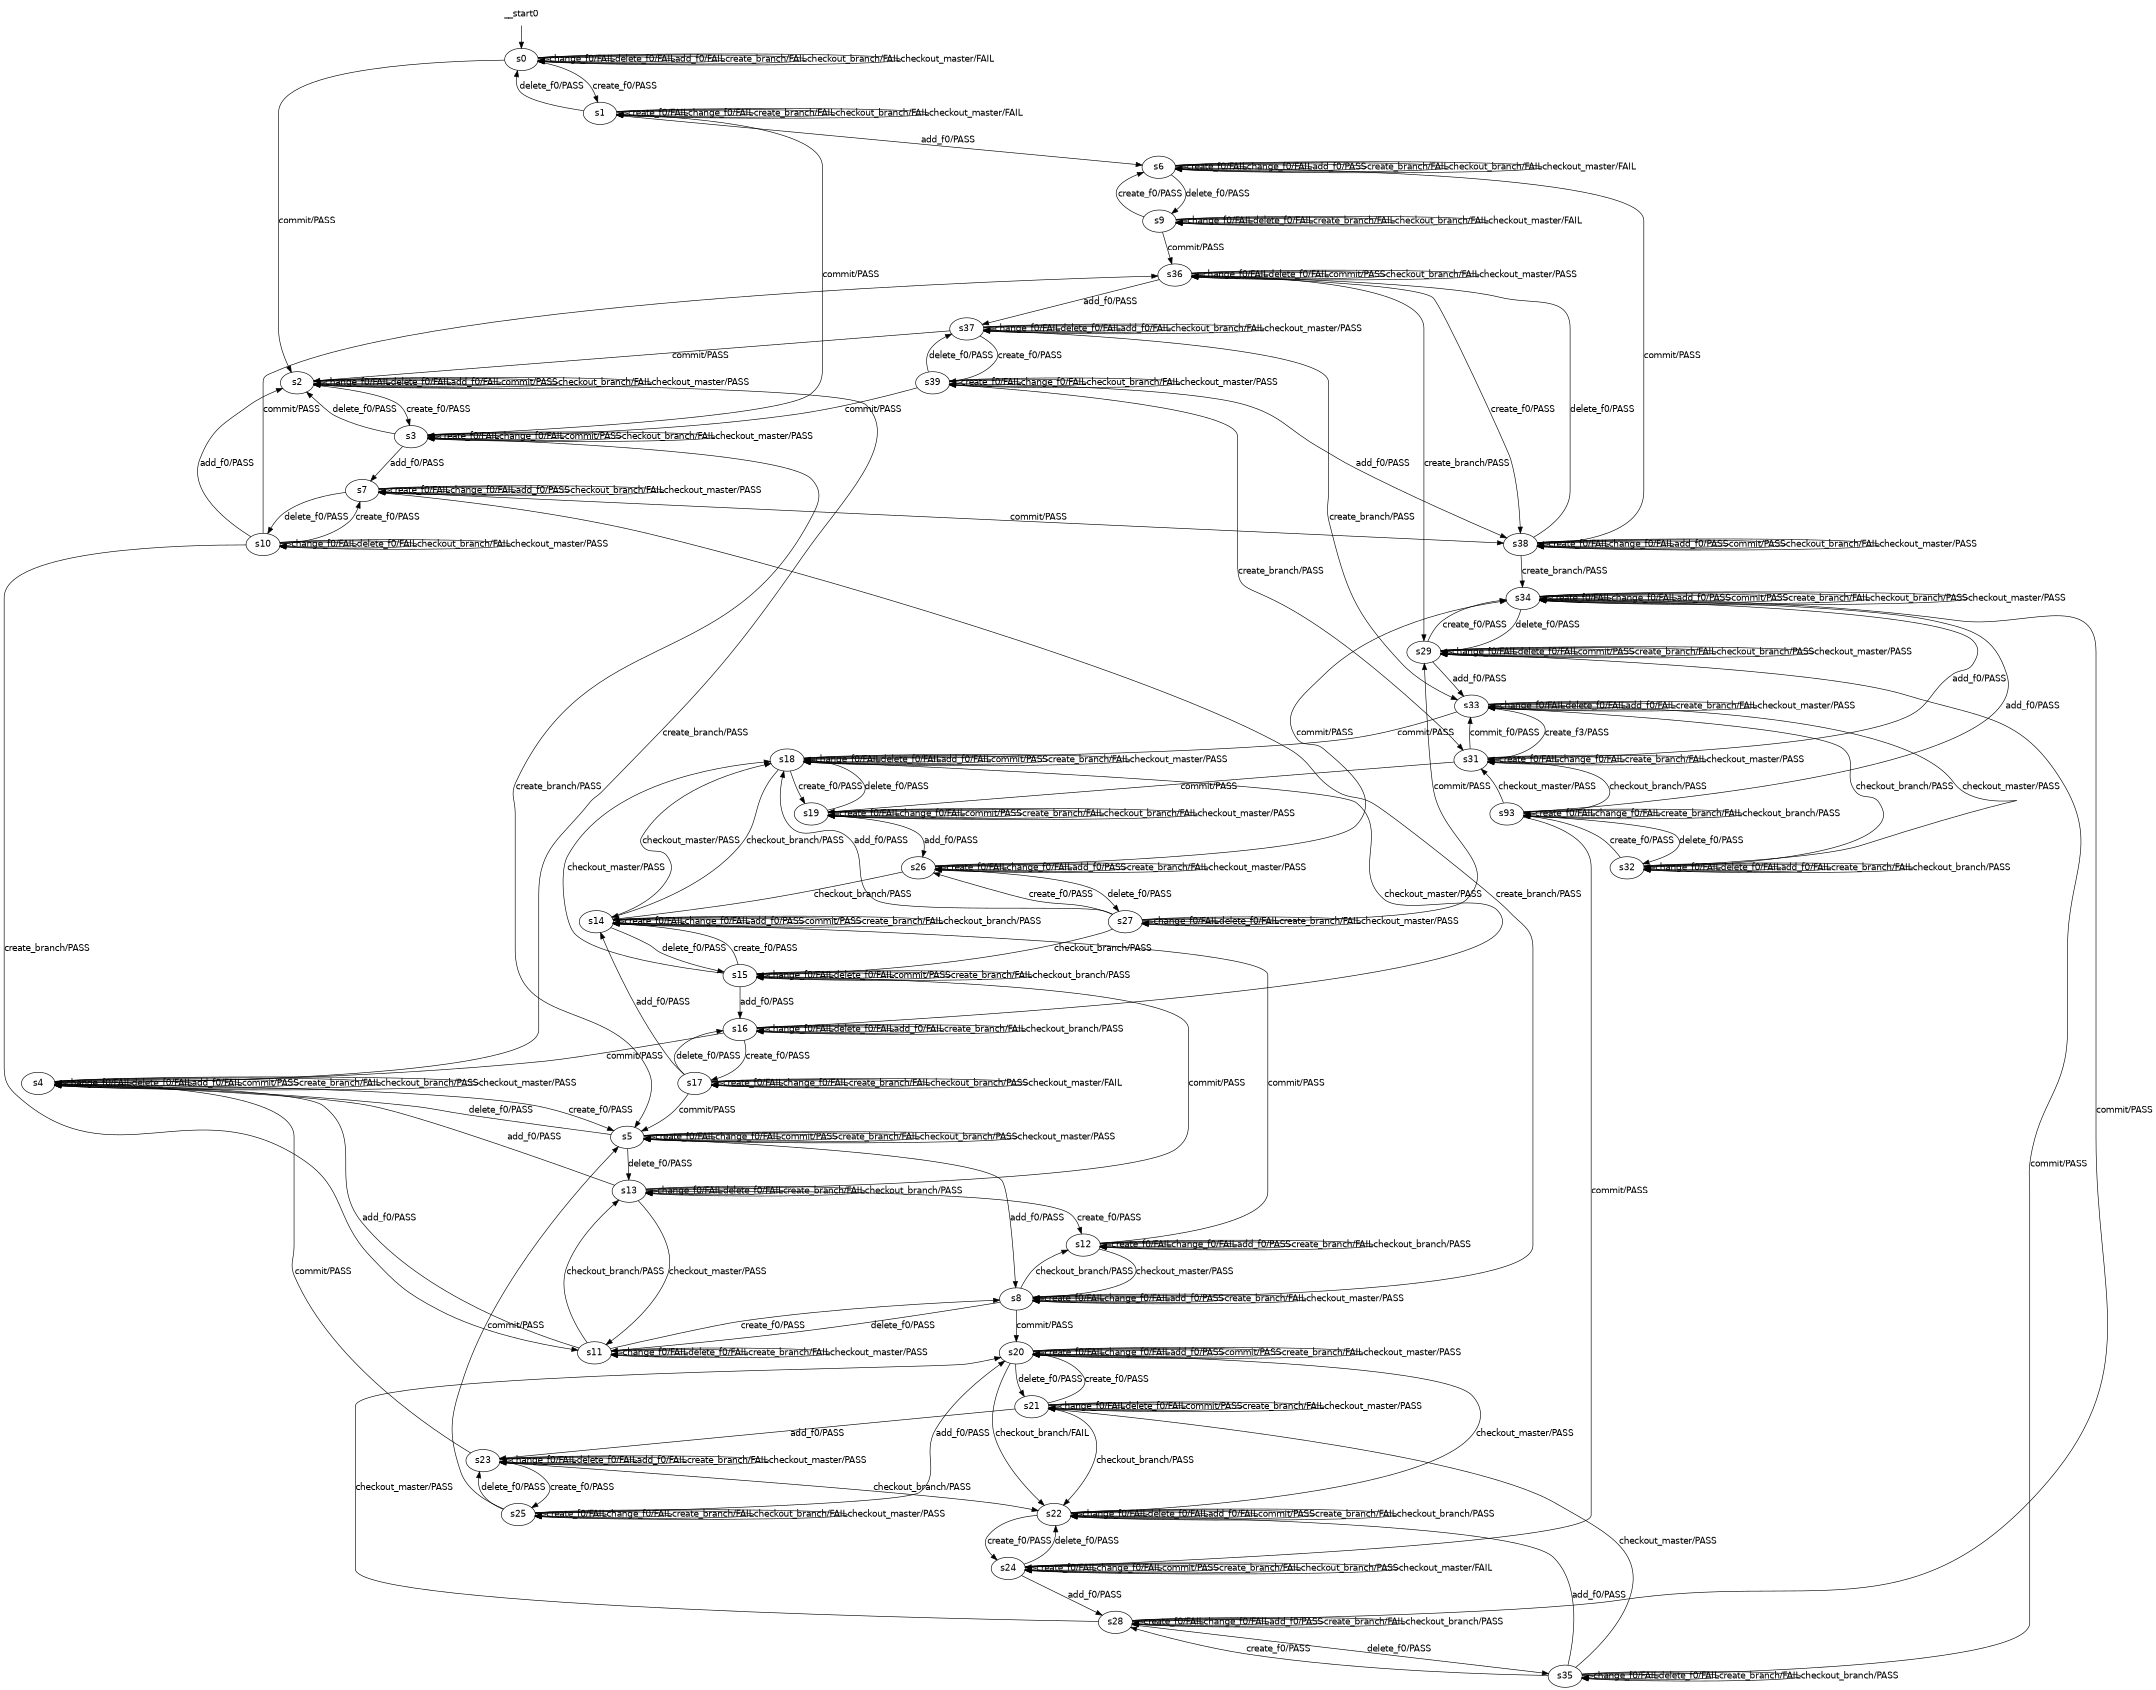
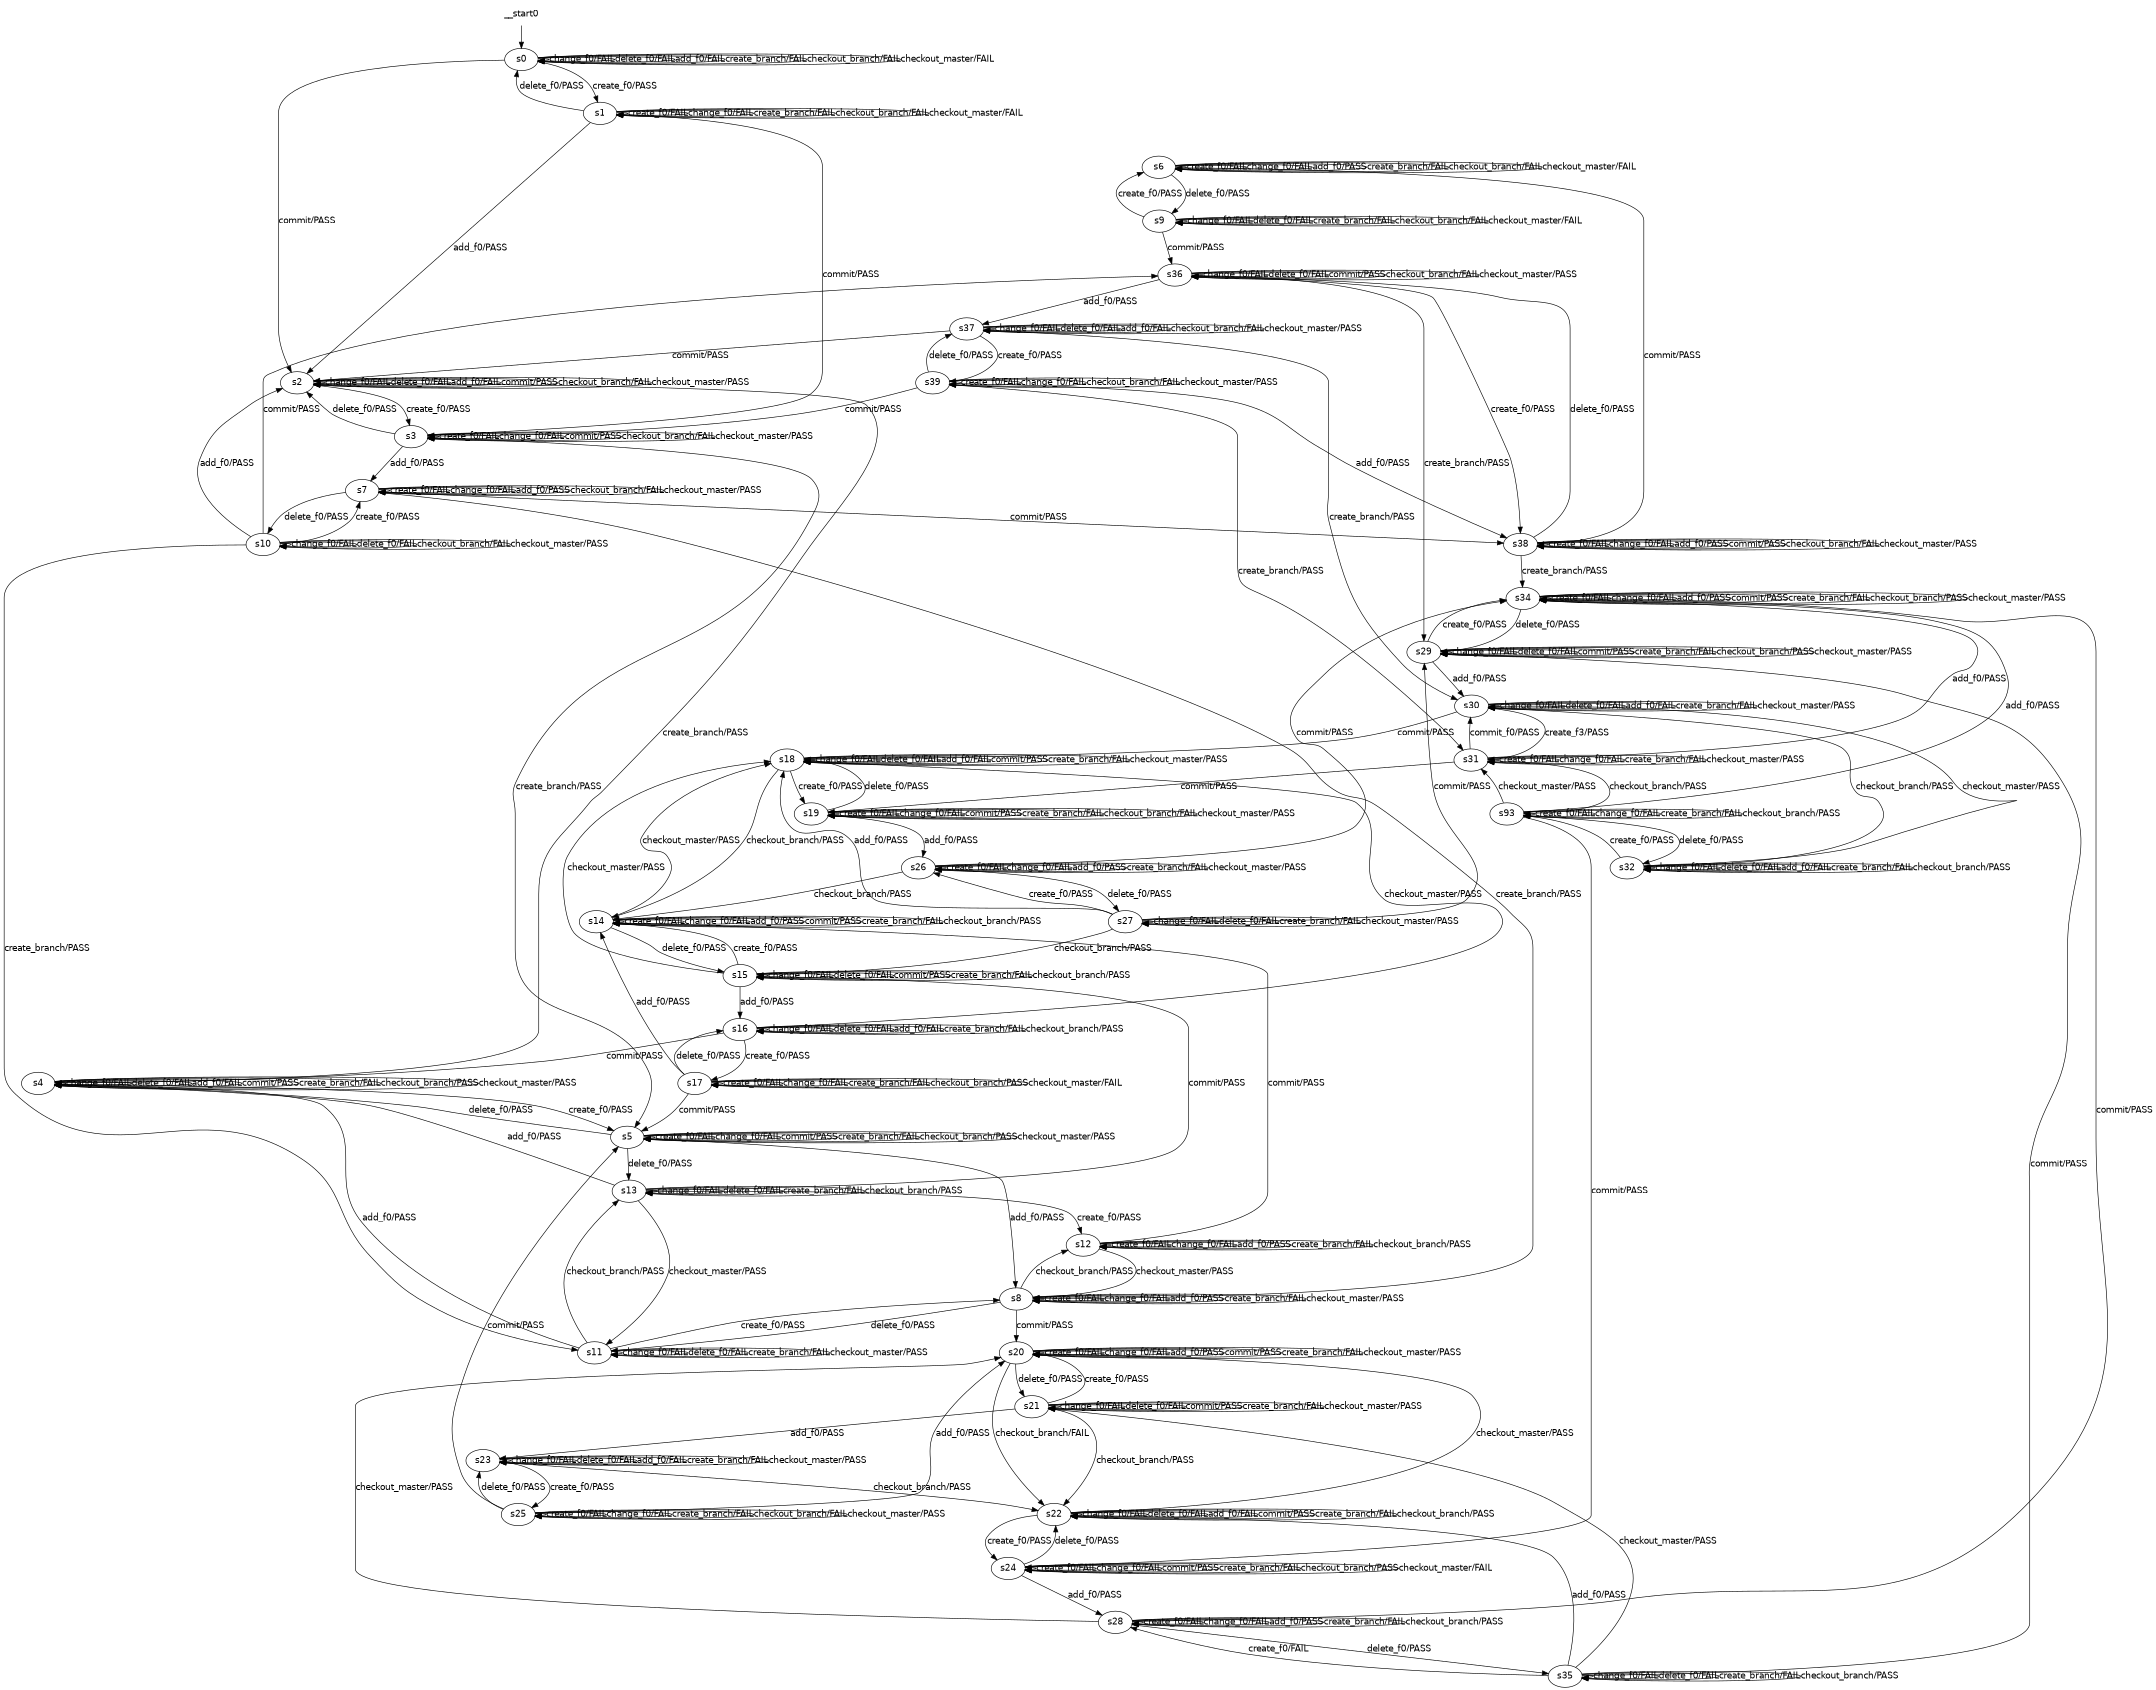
edge "s1" -> "s6": now "s1" -> "s2"
node "s33": label "s33" -> "s30"
edge "s23" -> "s4": removed, label "commit/PASS"
edge "s35" -> "s28": label "create_f0/PASS" -> "create_f0/FAIL"
